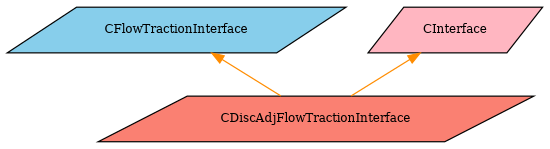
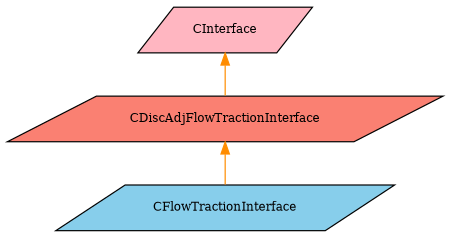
edge "CDiscAdjFlowTractionInterface" -> "CFlowTractionInterface": reversed
